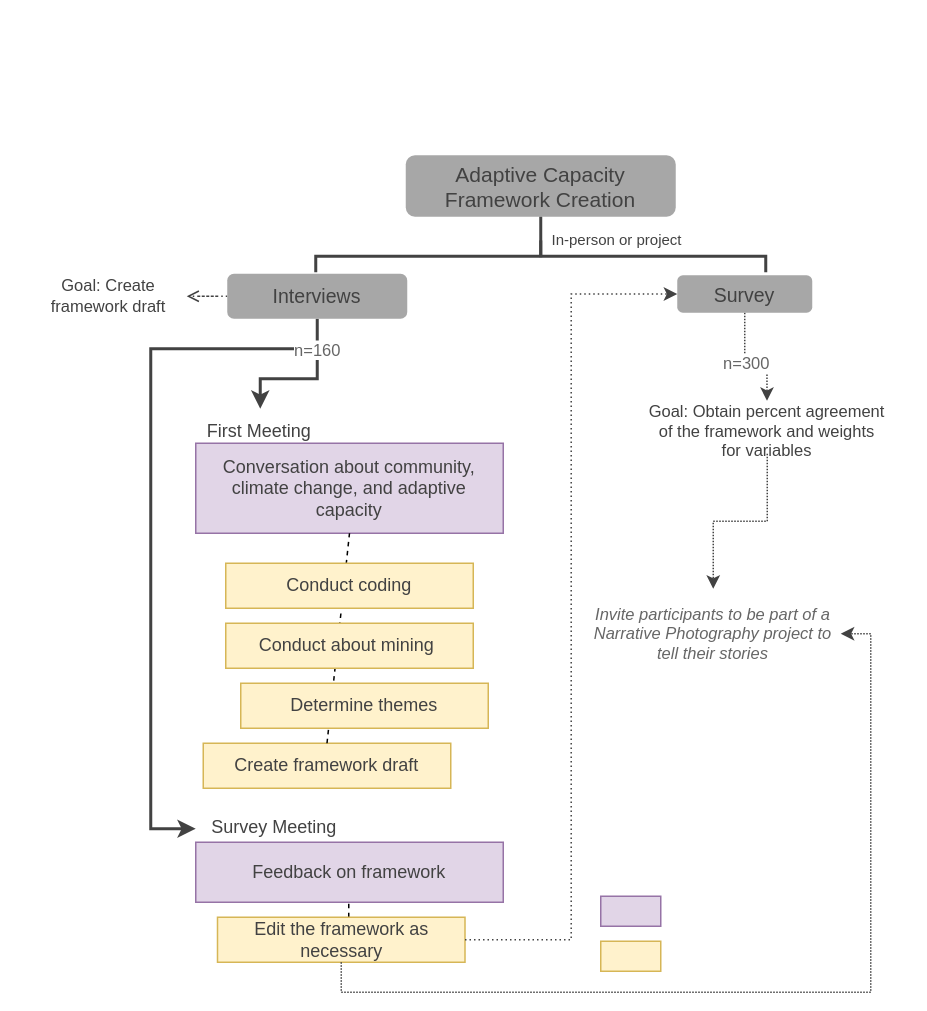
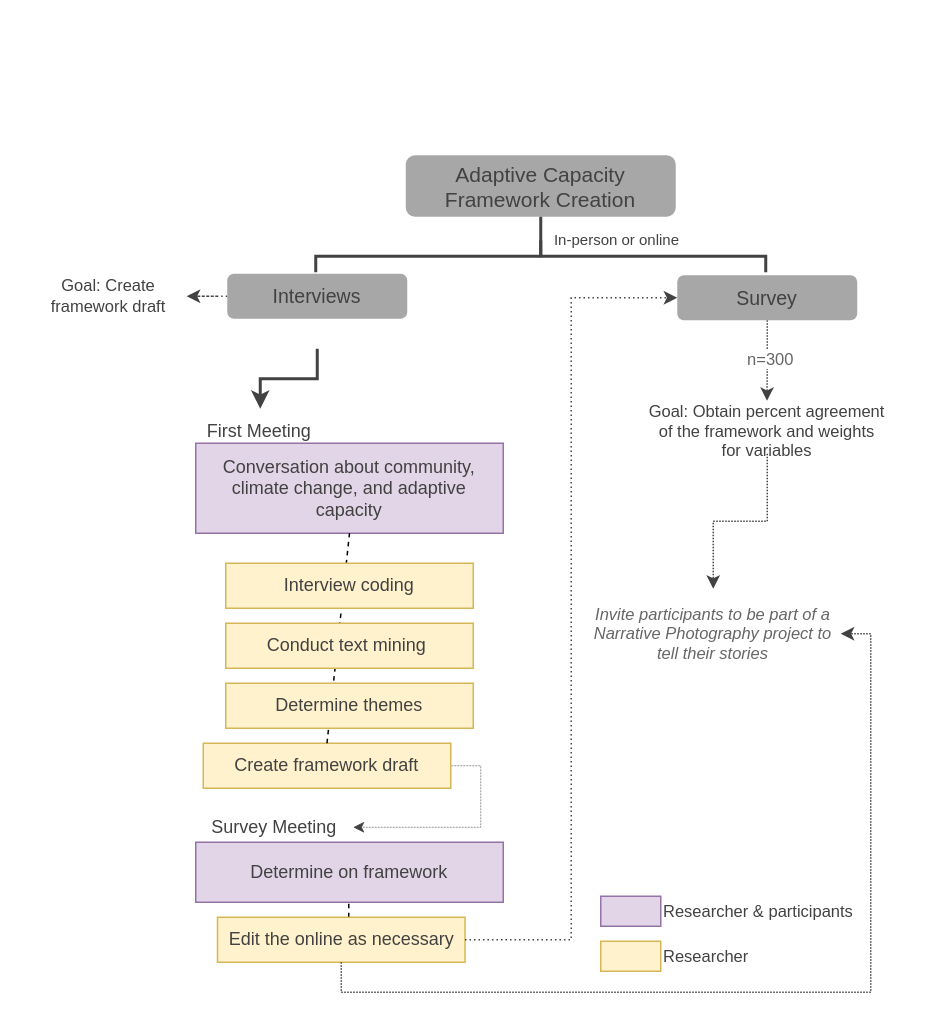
node "In-person or project": label "In-person or project" -> "In-person or online"
node "Survey": size 135x38 -> 180x45
edge "Interviews" -> "Goal: Create framework draft": arrowhead open -> classic
edge "Interviews" -> "Survey Meeting": removed, label "n=160"
node "Conduct coding": label "Conduct coding" -> "Interview coding"
node "Conduct about mining": label "Conduct about mining" -> "Conduct text mining"
node "Determine themes": moved (365, 706) -> (350, 706)
edge "Create framework draft" -> "Survey Meeting": added
node "Feedback on framework": label "Feedback on framework" -> "Determine on framework"
node "Researcher & participants": added
node "Edit the framework as necessary": label "Edit the framework as necessary" -> "Edit the online as necessary"
node "Researcher": added
